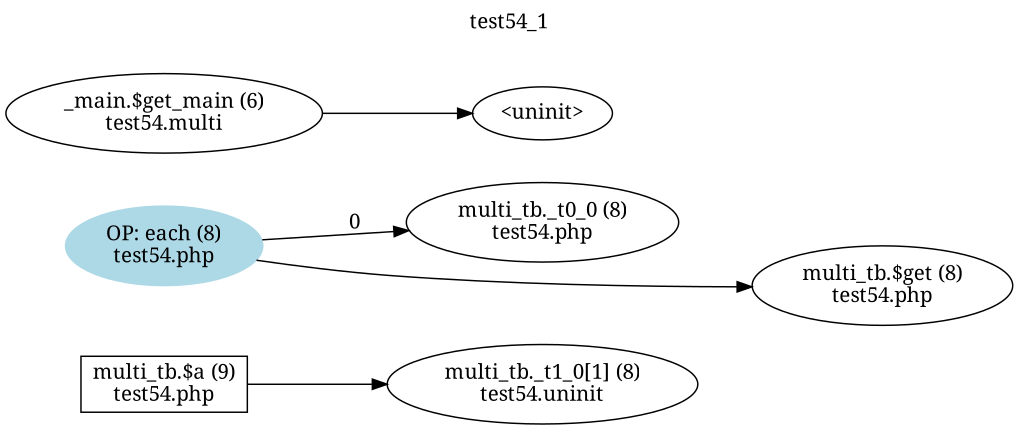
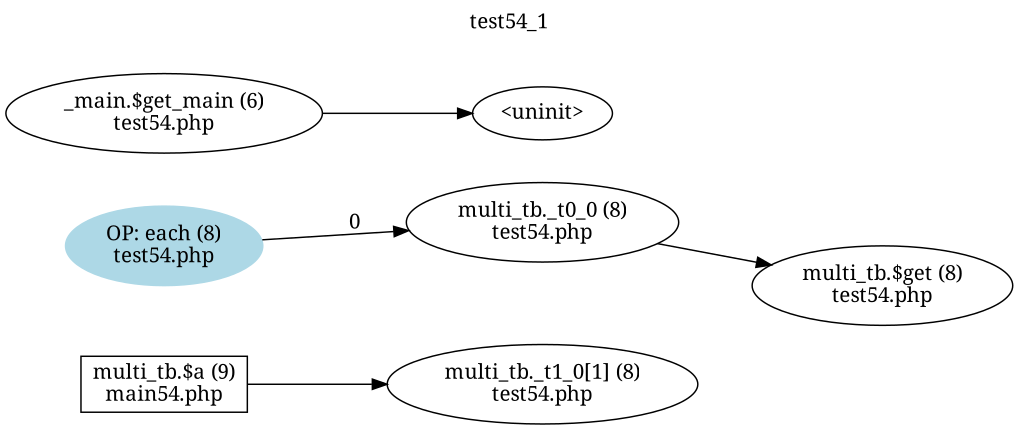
node "_main.$get_main (6) test54.multi": label "_main.$get_main (6) test54.multi" -> "_main.$get_main (6) test54.php"
edge "OP: each (8) test54.php" -> "multi_tb.$get (8) test54.php": now "multi_tb._t0_0 (8) test54.php" -> "multi_tb.$get (8) test54.php"
node "multi_tb.$a (9) test54.php": label "multi_tb.$a (9) test54.php" -> "multi_tb.$a (9) main54.php"
node "multi_tb._t1_0[1] (8) test54.uninit": label "multi_tb._t1_0[1] (8) test54.uninit" -> "multi_tb._t1_0[1] (8) test54.php"
